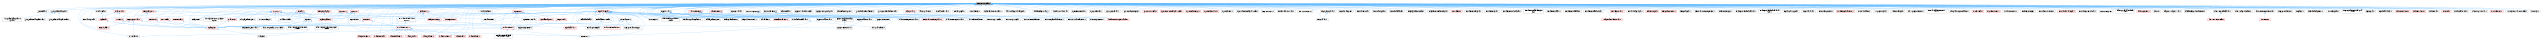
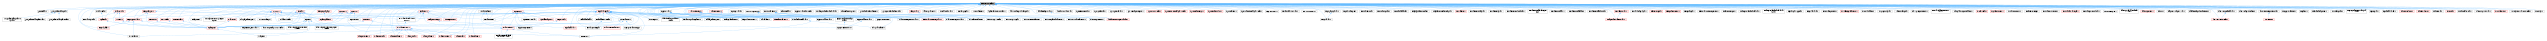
node "DataflowSimulationPanel.h": label "DataflowSimulationPanel.h" -> "SFixedSampledSequenceViewer.h"
